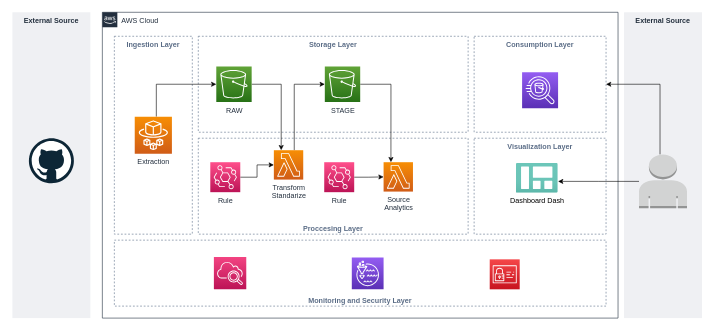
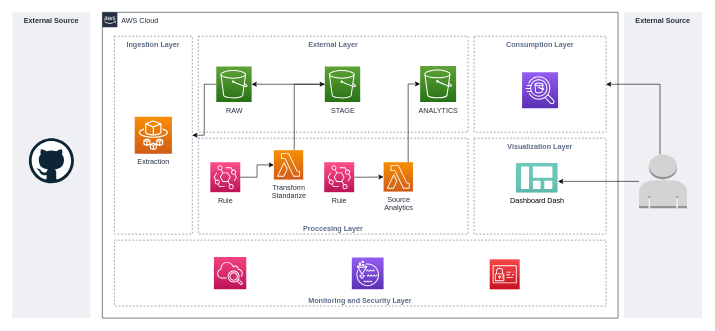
node "Storage Layer": label "Storage Layer" -> "External Layer"
edge "Extraction" -> "RAW": removed
edge "STAGE" -> "Source Analytics": now "STAGE" -> "RAW"
edge "Source Analytics" -> "ANALYTICS": added
node "ANALYTICS": added
edge "RAW" -> "Transform Standarize": now "RAW" -> "Ingestion Layer"
